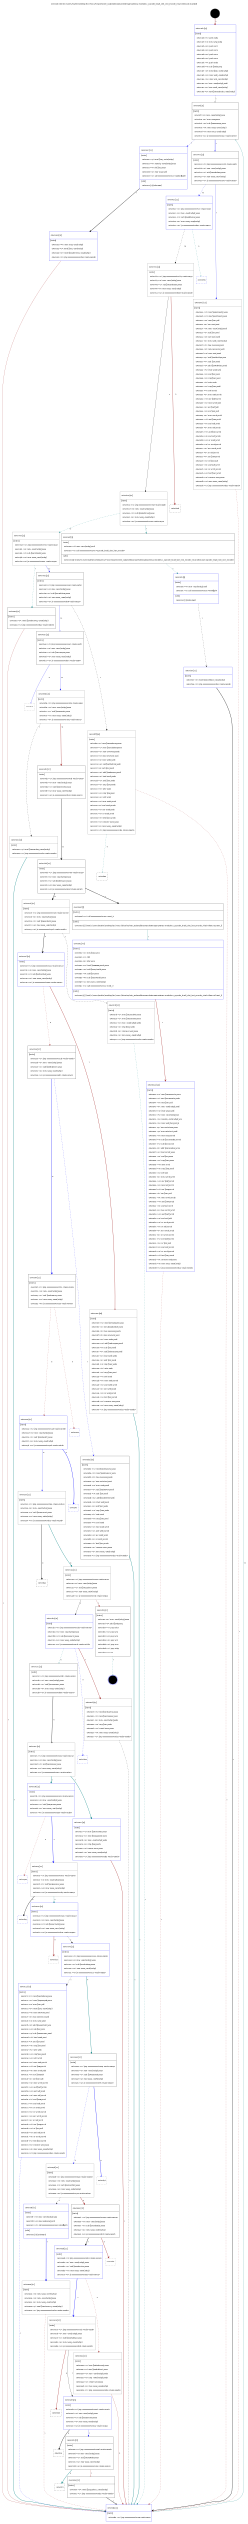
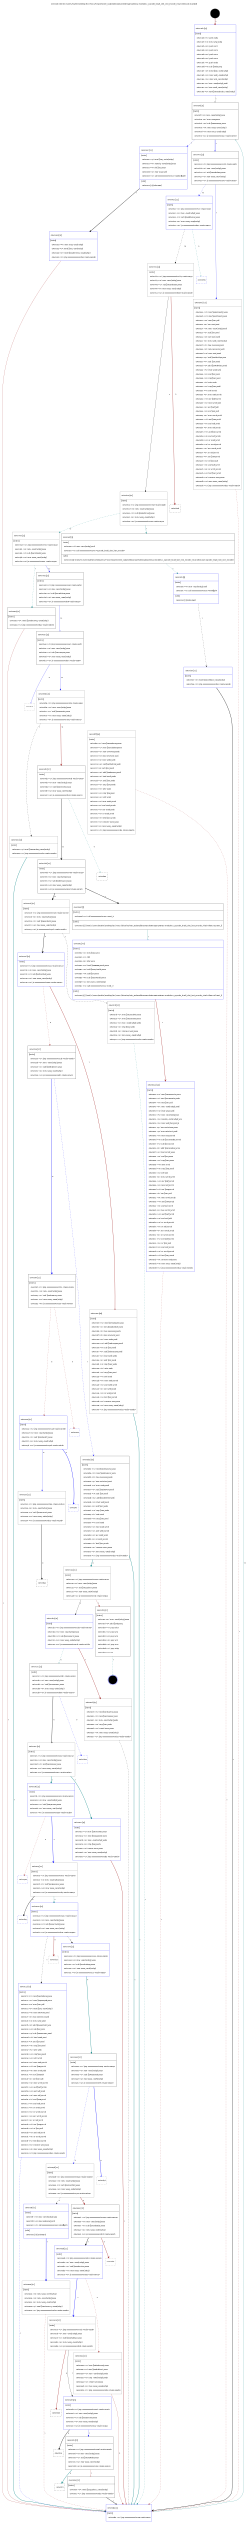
edge "0x401487 [25]" -> "0x401bff [88]": removed, label "1"
edge "0x401bff [88]" -> "0x401be2": now "0x4014d2 [25]" -> "0x401be2"
edge "0x401581 [25]" -> "0x40159a [25]": now "0x4018b5 [88]" -> "0x40159a [25]"
edge "0x4015b3 [25]" -> "0x401bee": now "0x4015cc [25]" -> "0x401bee"
edge "0x401649 [25]" -> "0x401c57 [151]": now "0x401630 [25]" -> "0x401c57 [151]"
